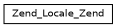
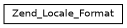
node "Zend_Locale_Zend": label "Zend_Locale_Zend" -> "Zend_Locale_Format"
